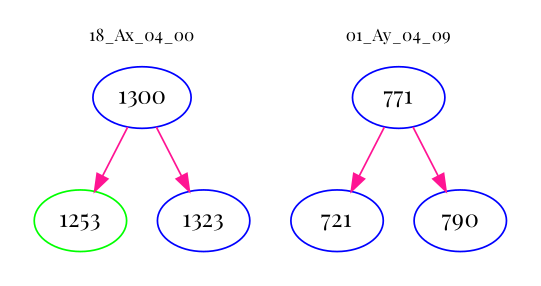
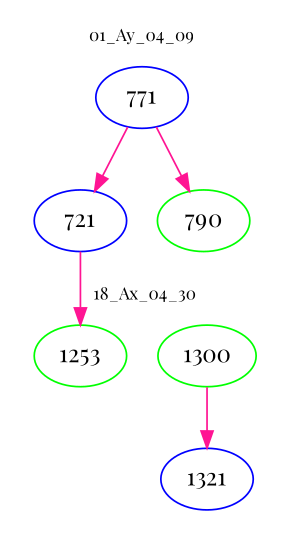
cluster "18_Ax_04_00": label "18_Ax_04_00" -> "18_Ax_04_30"
node "1300": color blue -> green
edge "1300" -> "1253": now "721" -> "1253"
node "1323": label "1323" -> "1321"
node "790": color blue -> green
